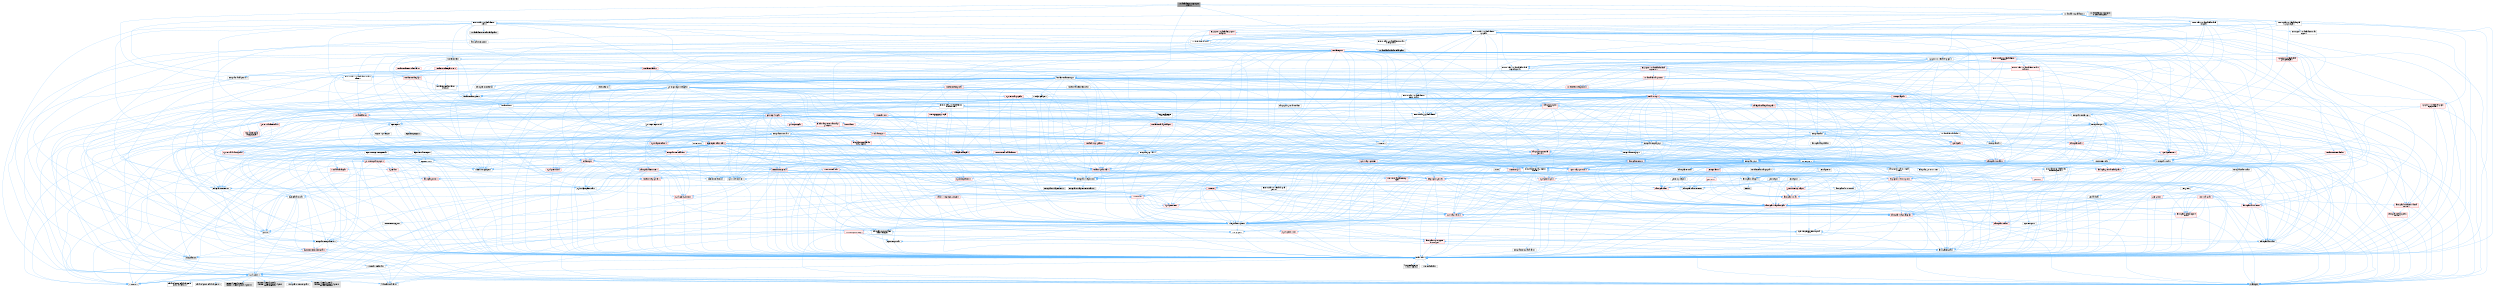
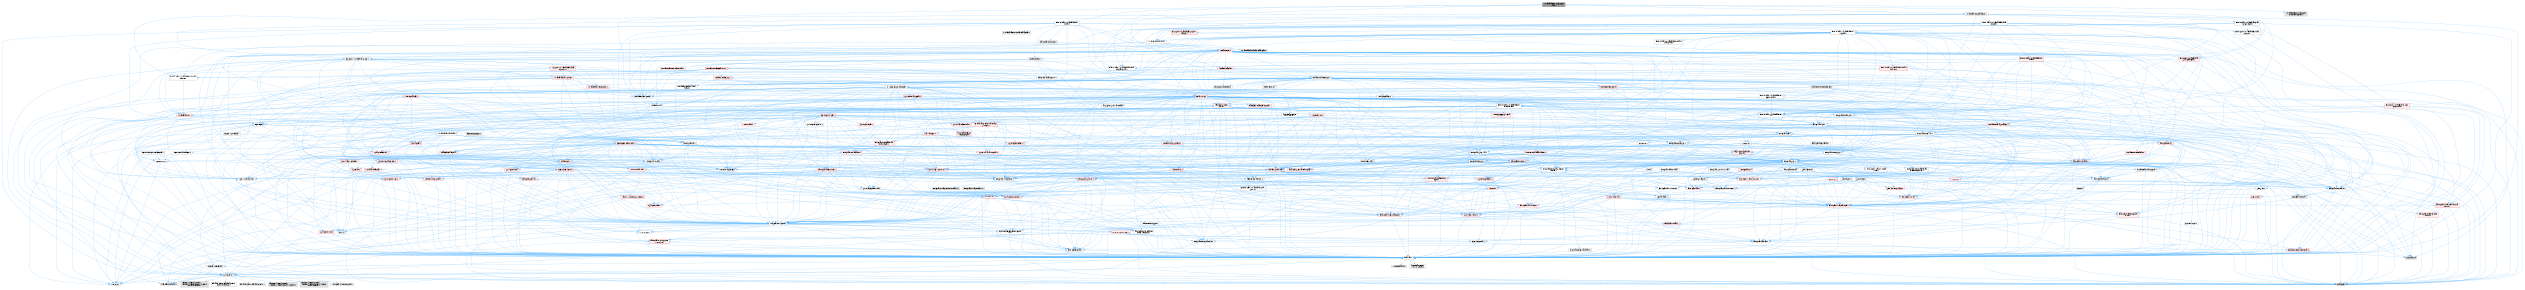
node "Impl/BitArray.h": label "Impl/BitArray.h" -> "Containers/BitArray.h"
edge "Stats/Stats.h" -> "Math/NumericLimits.h": now "Stats/Stats.h" -> "Stats/HitchTrackingStatScope.h"
